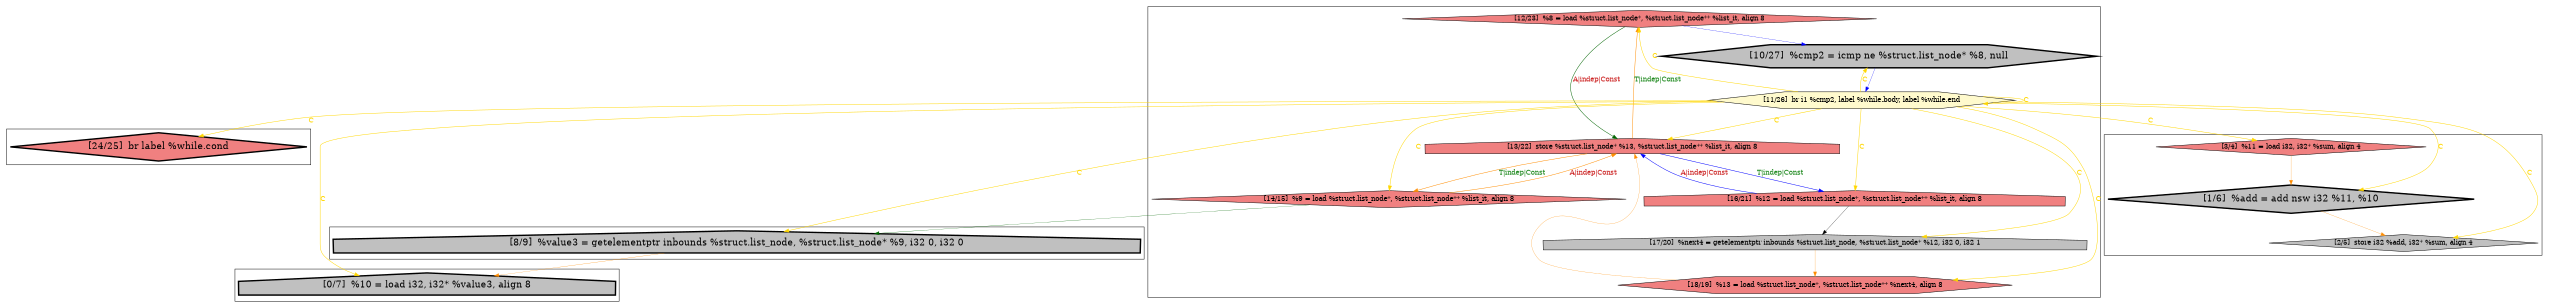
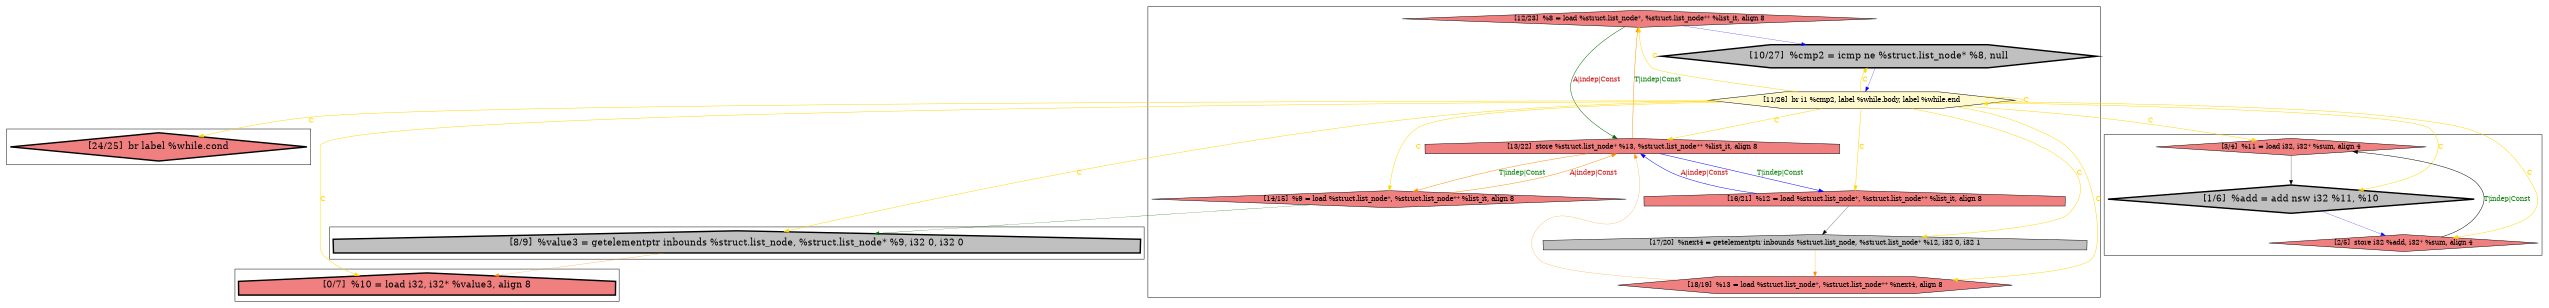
edge "[3/4]  %11 = load i32, i32* %sum, align 4" -> "[1/6]  %add = add nsw i32 %11, %10": color darkorange -> black
edge "[2/5]  store i32 %add, i32* %sum, align 4" -> "[3/4]  %11 = load i32, i32* %sum, align 4": added, label "T|indep|Const"
edge "[1/6]  %add = add nsw i32 %11, %10" -> "[2/5]  store i32 %add, i32* %sum, align 4": color darkorange -> blue
node "[2/5]  store i32 %add, i32* %sum, align 4": fillcolor grey -> lightcoral
node "[0/7]  %10 = load i32, i32* %value3, align 8": fillcolor grey -> lightcoral
